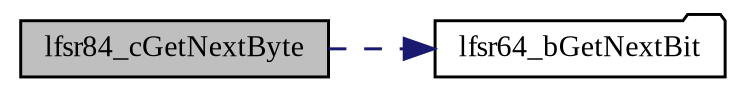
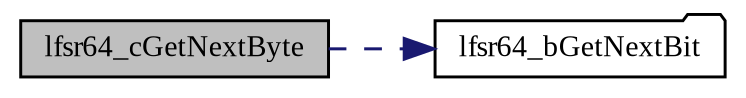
node "lfsr84_cGetNextByte": label "lfsr84_cGetNextByte" -> "lfsr64_cGetNextByte"
